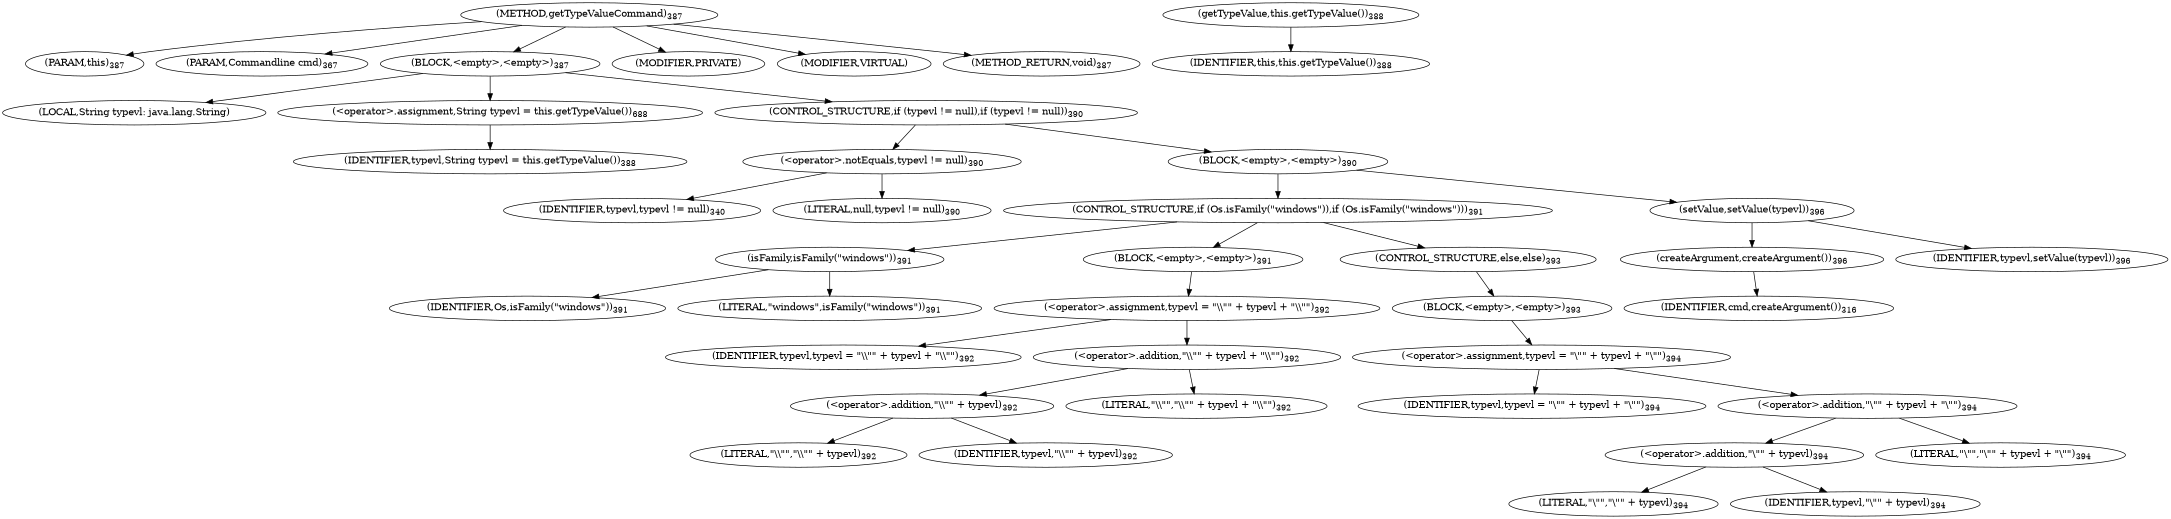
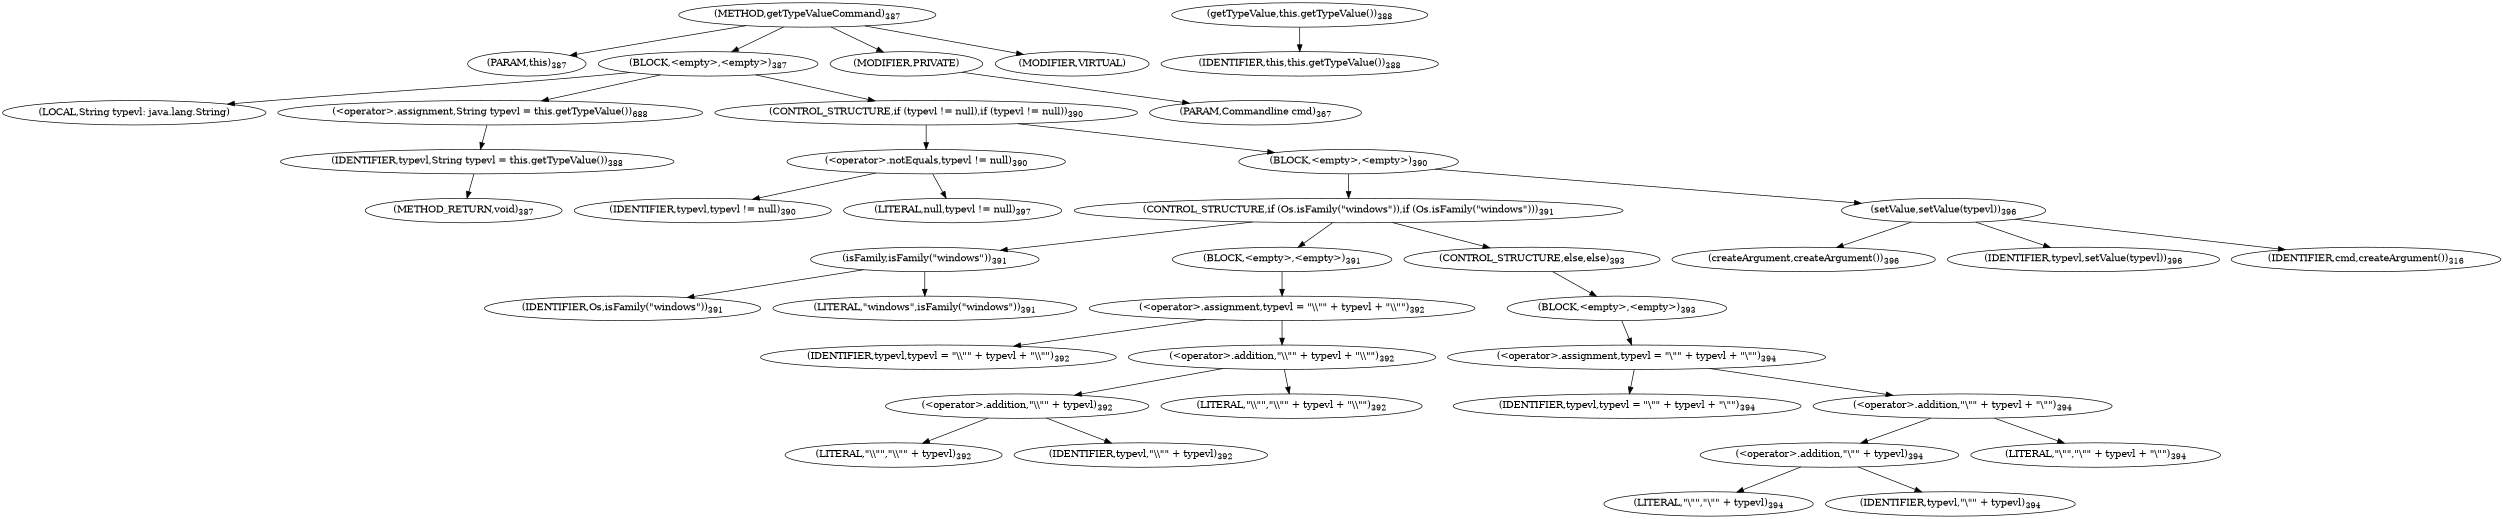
edge "(METHOD,getTypeValueCommand)" -> "(PARAM,Commandline cmd)": now "(MODIFIER,PRIVATE)" -> "(PARAM,Commandline cmd)"
edge "(METHOD,getTypeValueCommand)" -> "(METHOD_RETURN,void)": now "(IDENTIFIER,typevl,String typevl = this.getTypeValue())" -> "(METHOD_RETURN,void)"
node "(IDENTIFIER,typevl,typevl != null)": text "340" -> "390"
node "(LITERAL,null,typevl != null)": text "390" -> "397"
edge "(createArgument,createArgument())" -> "(IDENTIFIER,cmd,createArgument())": now "(setValue,setValue(typevl))" -> "(IDENTIFIER,cmd,createArgument())"
